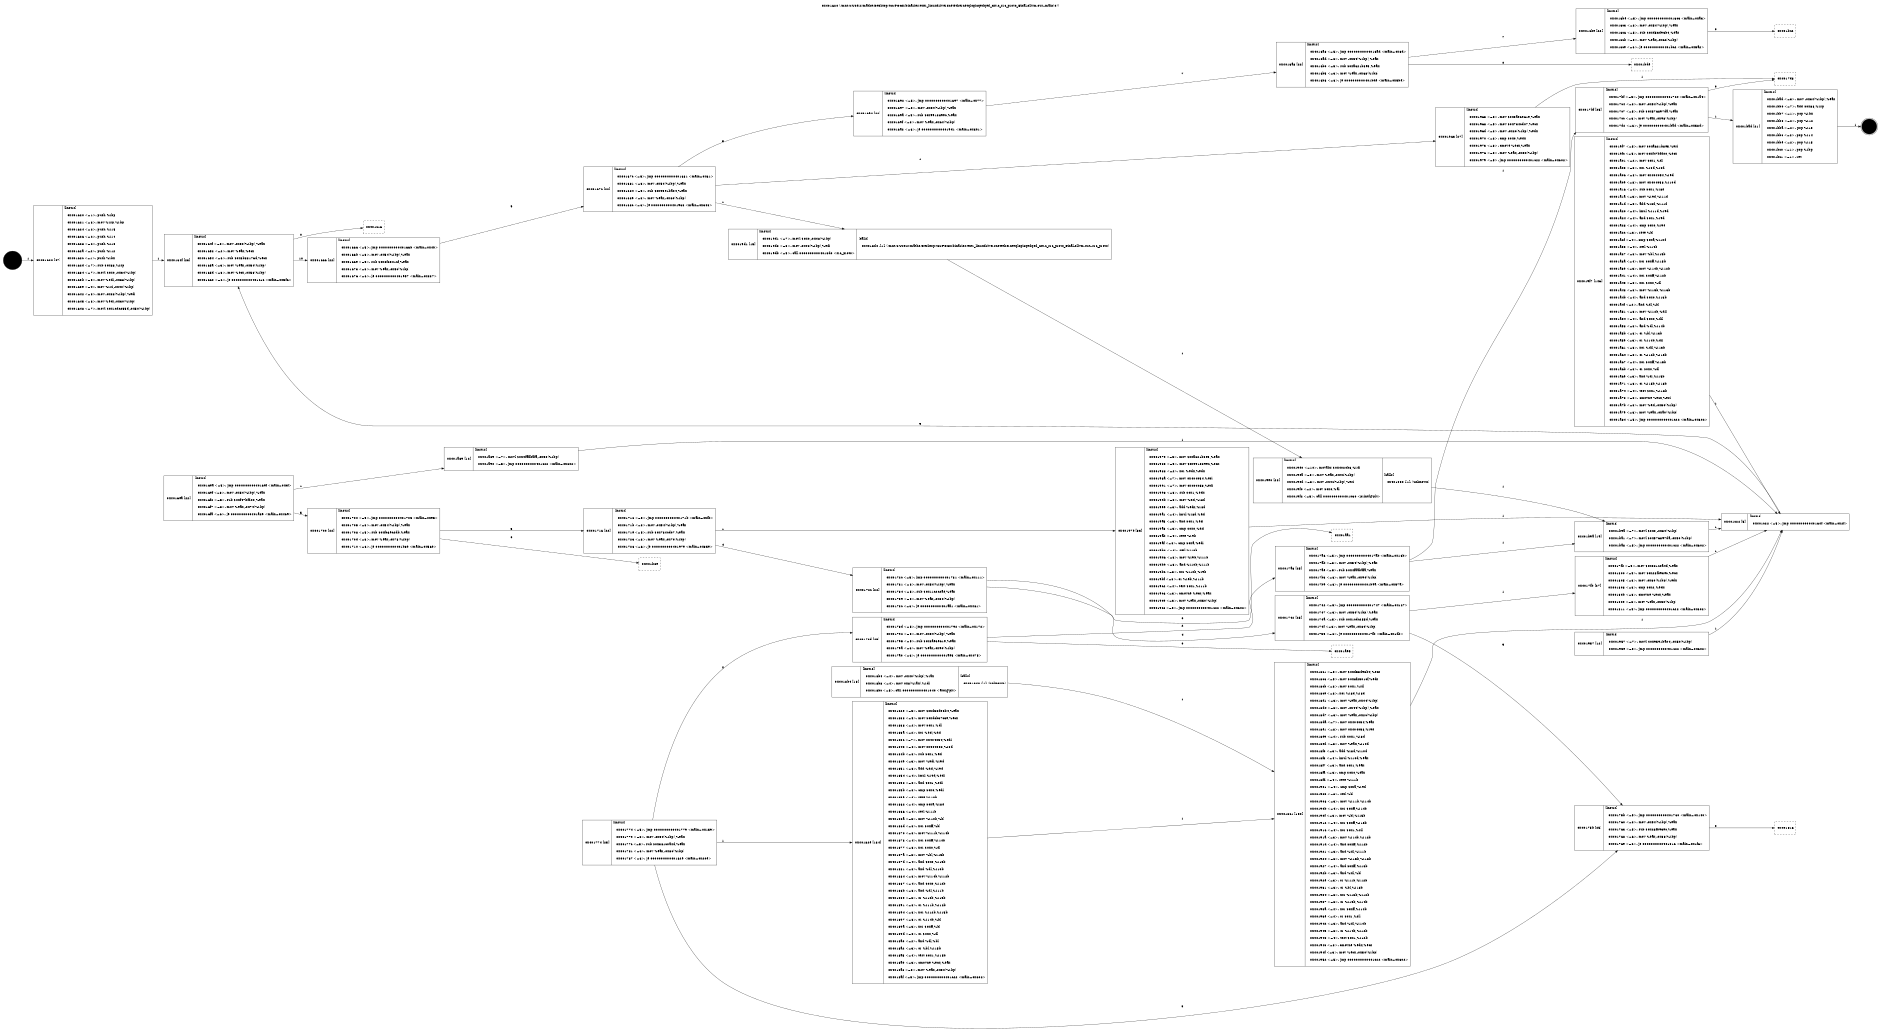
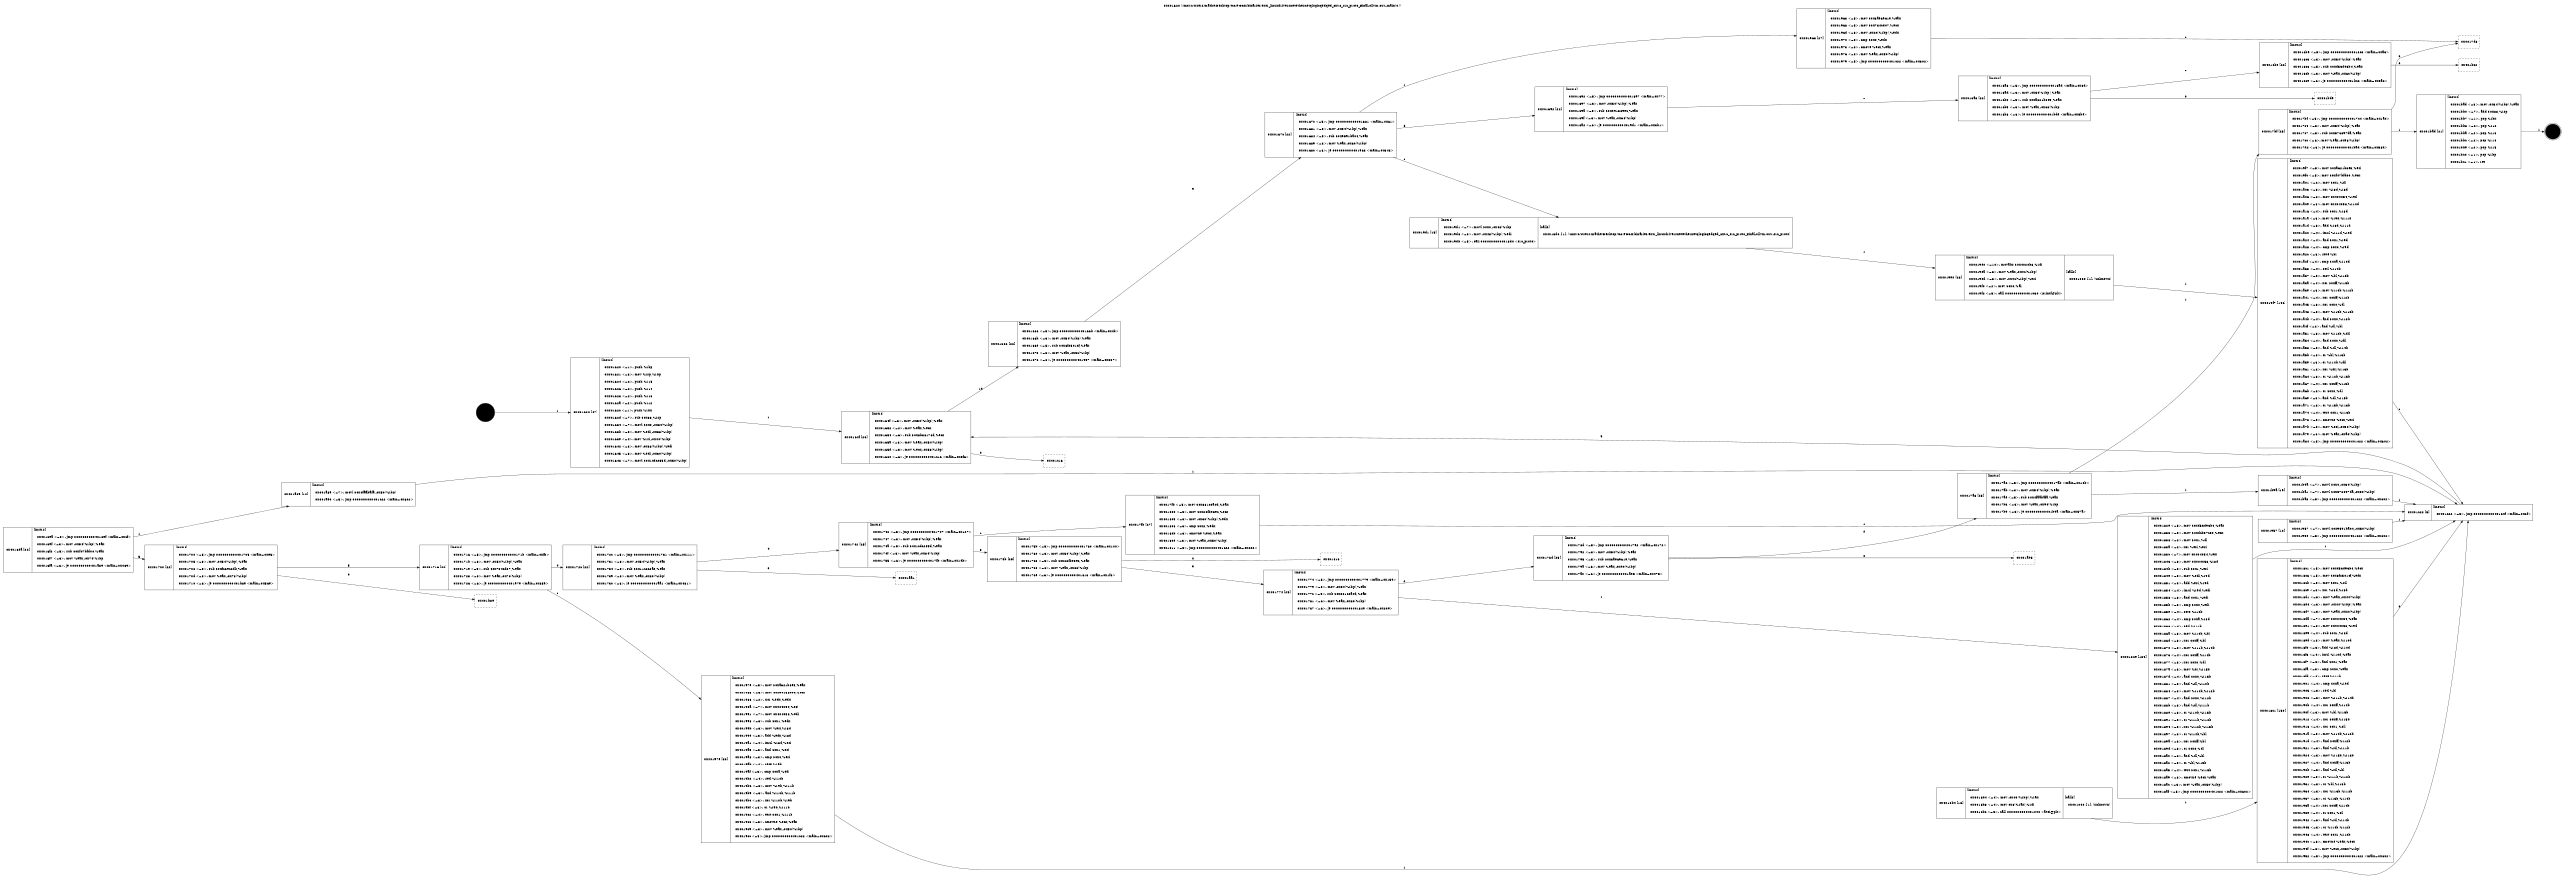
edge "0x4019e0 [23]" -> "0x401b9a [19]": now "0x4019e0 [23]" -> "0x4019f7 [146]"
edge "0x4018c1 [150]" -> "0x401c22 [5]": label " 1" -> " 0"
edge "0x40182e [134]" -> "0x4018c1 [150]": now "0x40182e [134]" -> "0x401c22 [5]"
edge "0x401774 [25]" -> "0x40175b [25]": reversed
